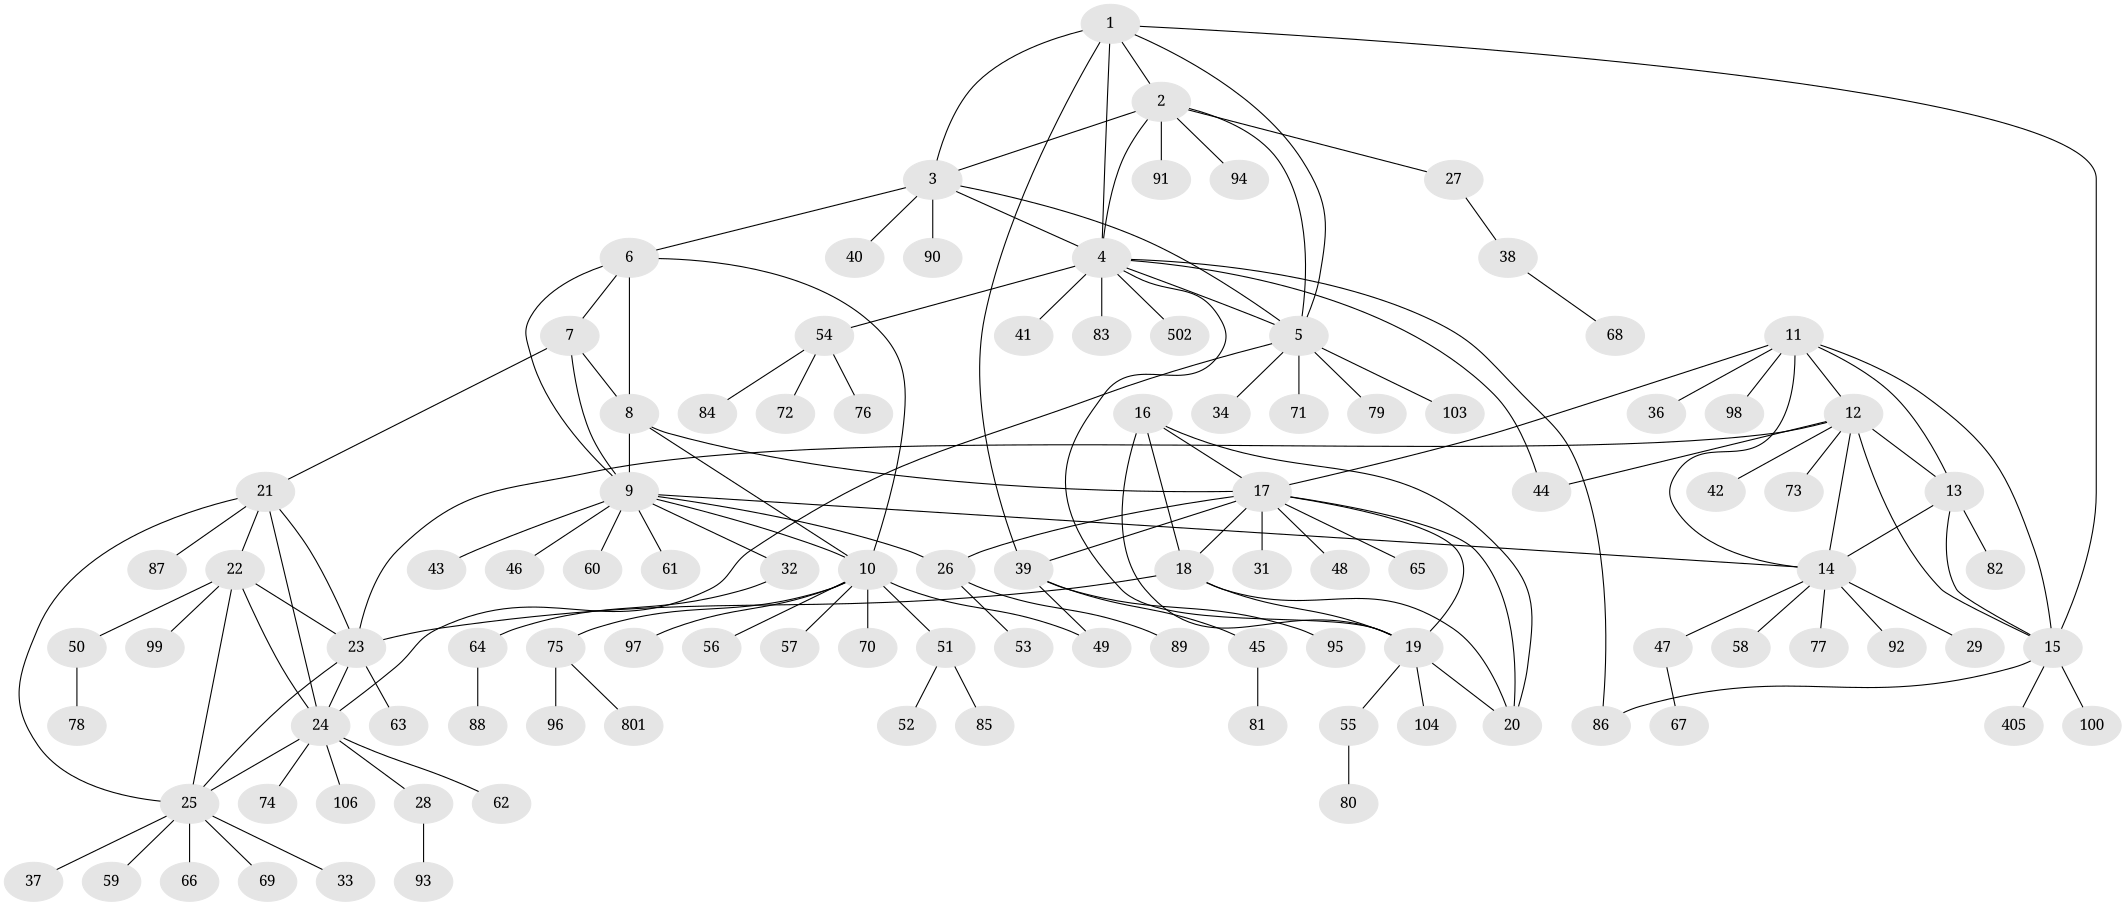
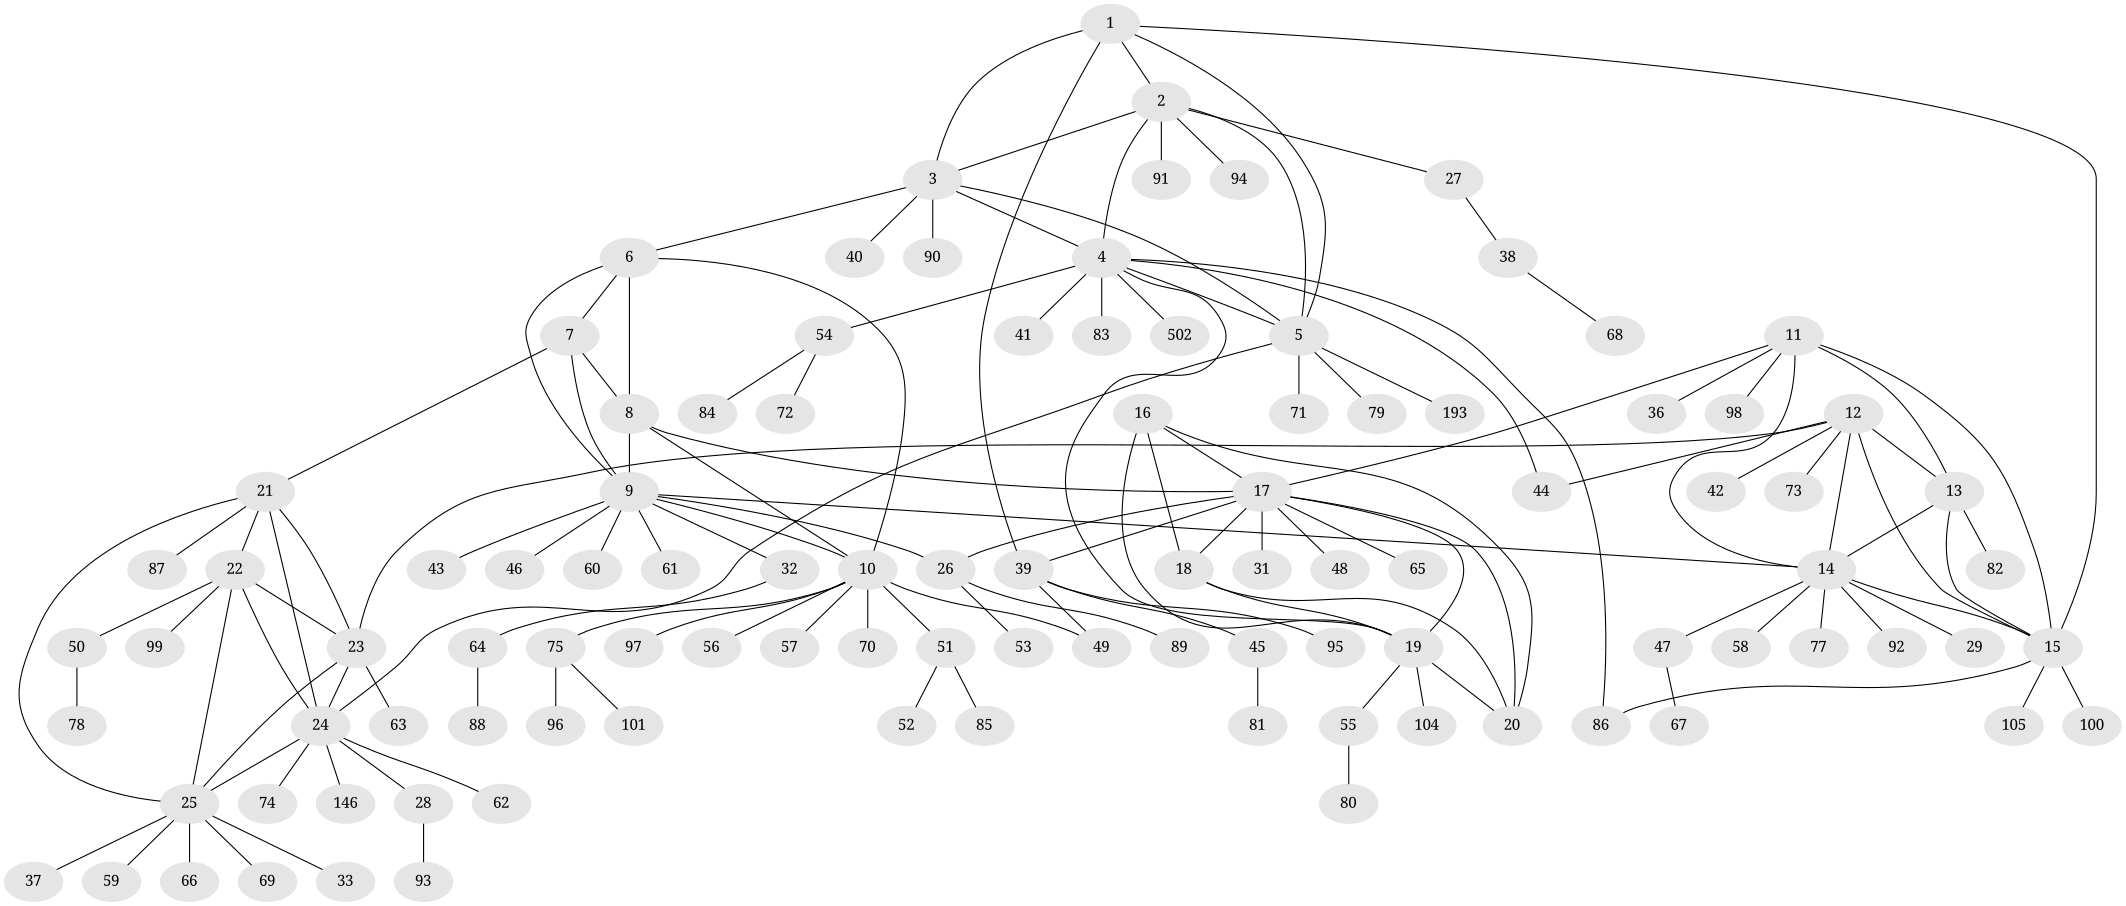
edge "1" -- "4": removed
edge "11" -- "12": removed
node "76": removed
node "34": removed
node "103": label "103" -> "193"
edge "18" -- "23": removed
edge "14" -- "15": added
node "801": label "801" -> "101"
node "405": label "405" -> "105"
node "106": label "106" -> "146"
